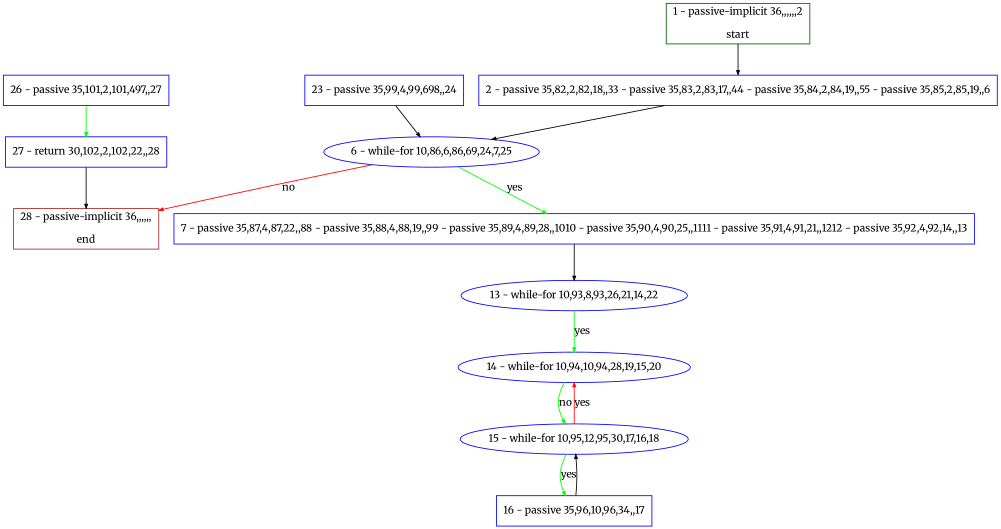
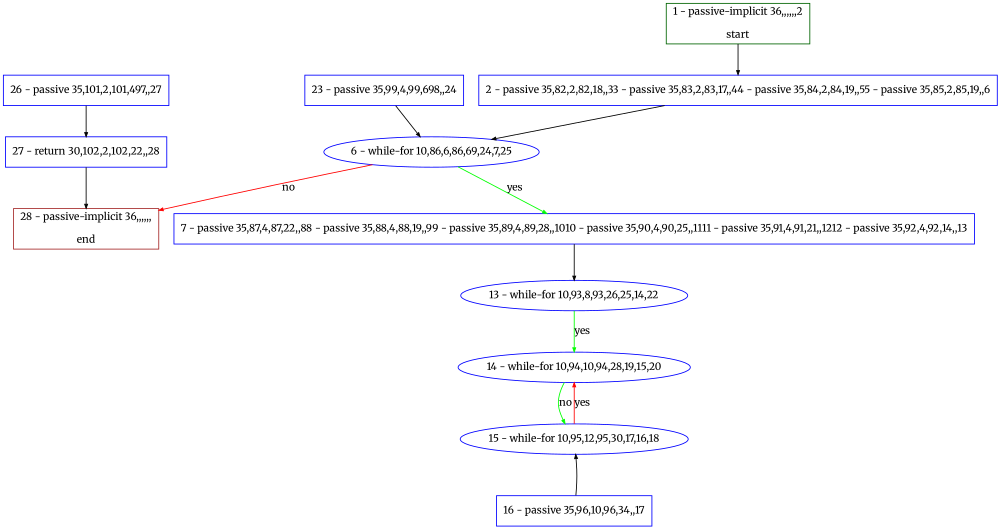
edge "26 - passive 35,101,2,101,497,,27" -> "27 - return 30,102,2,102,22,,28": color #00ff00 -> #000000
node "13 - while-for 10,93,8,93,26,21,14,22": label "13 - while-for 10,93,8,93,26,21,14,22" -> "13 - while-for 10,93,8,93,26,25,14,22"
edge "15 - while-for 10,95,12,95,30,17,16,18" -> "16 - passive 35,96,10,96,34,,17": removed, label "yes"
